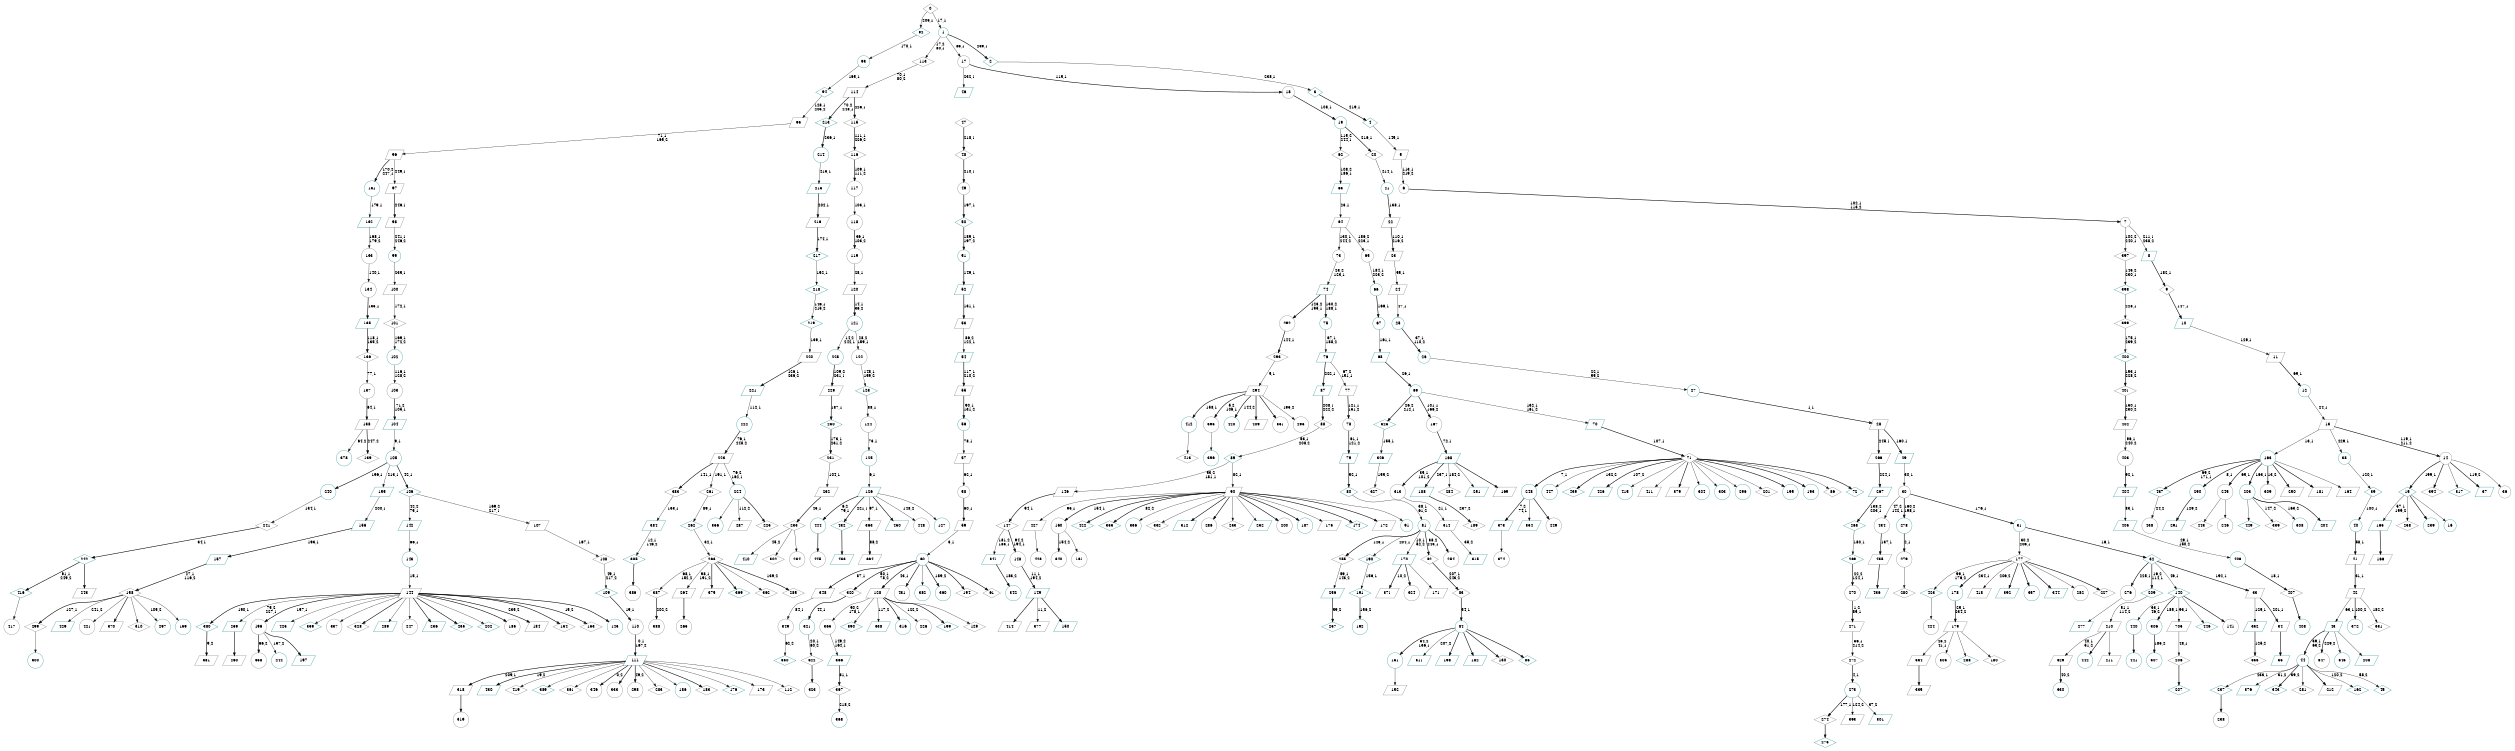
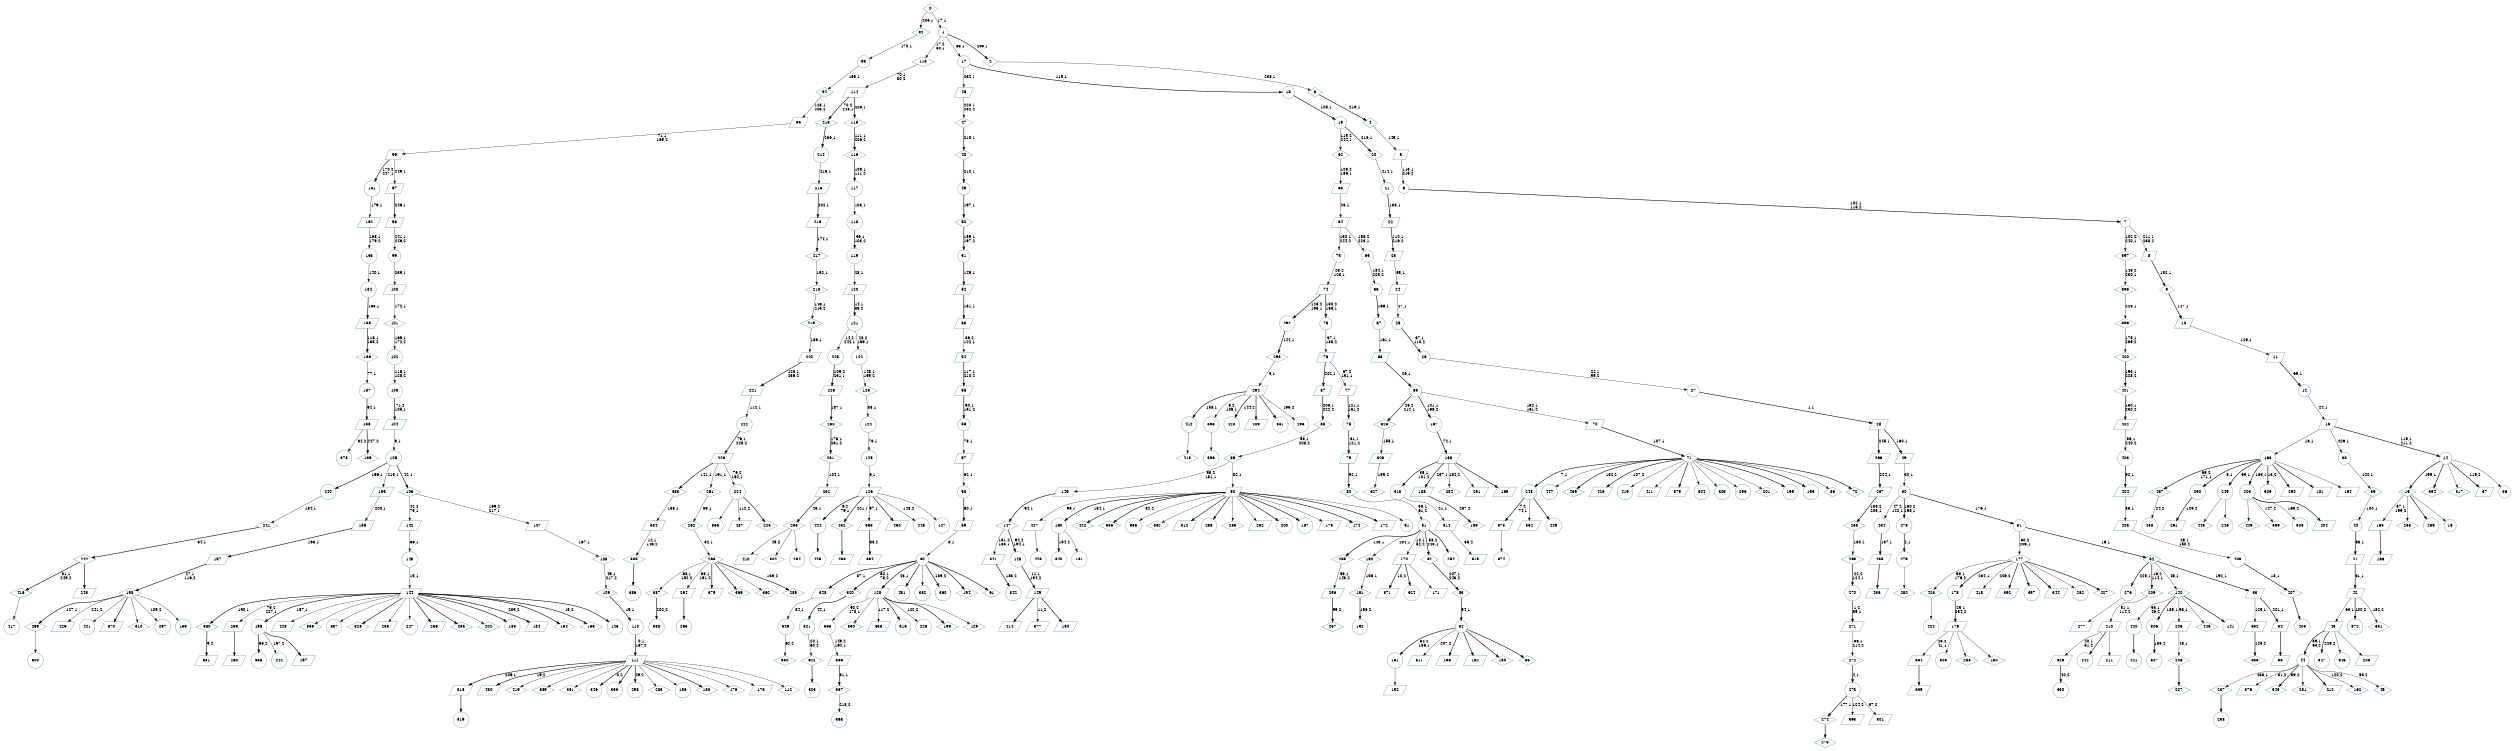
edge "46" -> "47": added, label "220,1 232,2"
edge "294" -> "395": style bold -> solid
node "705": label "705" -> "205"
